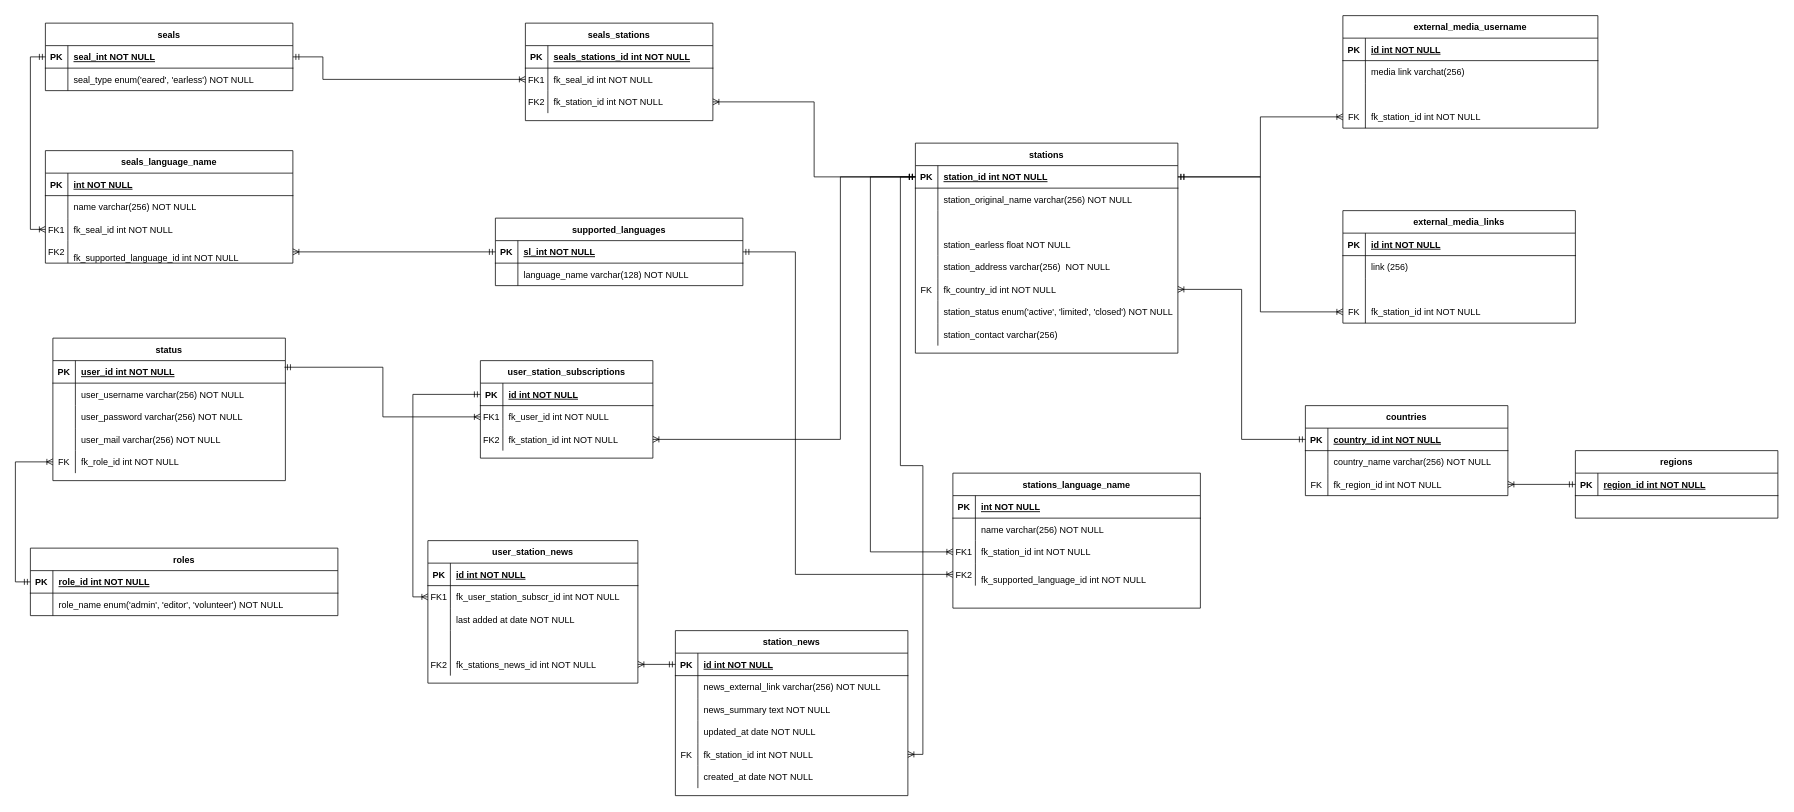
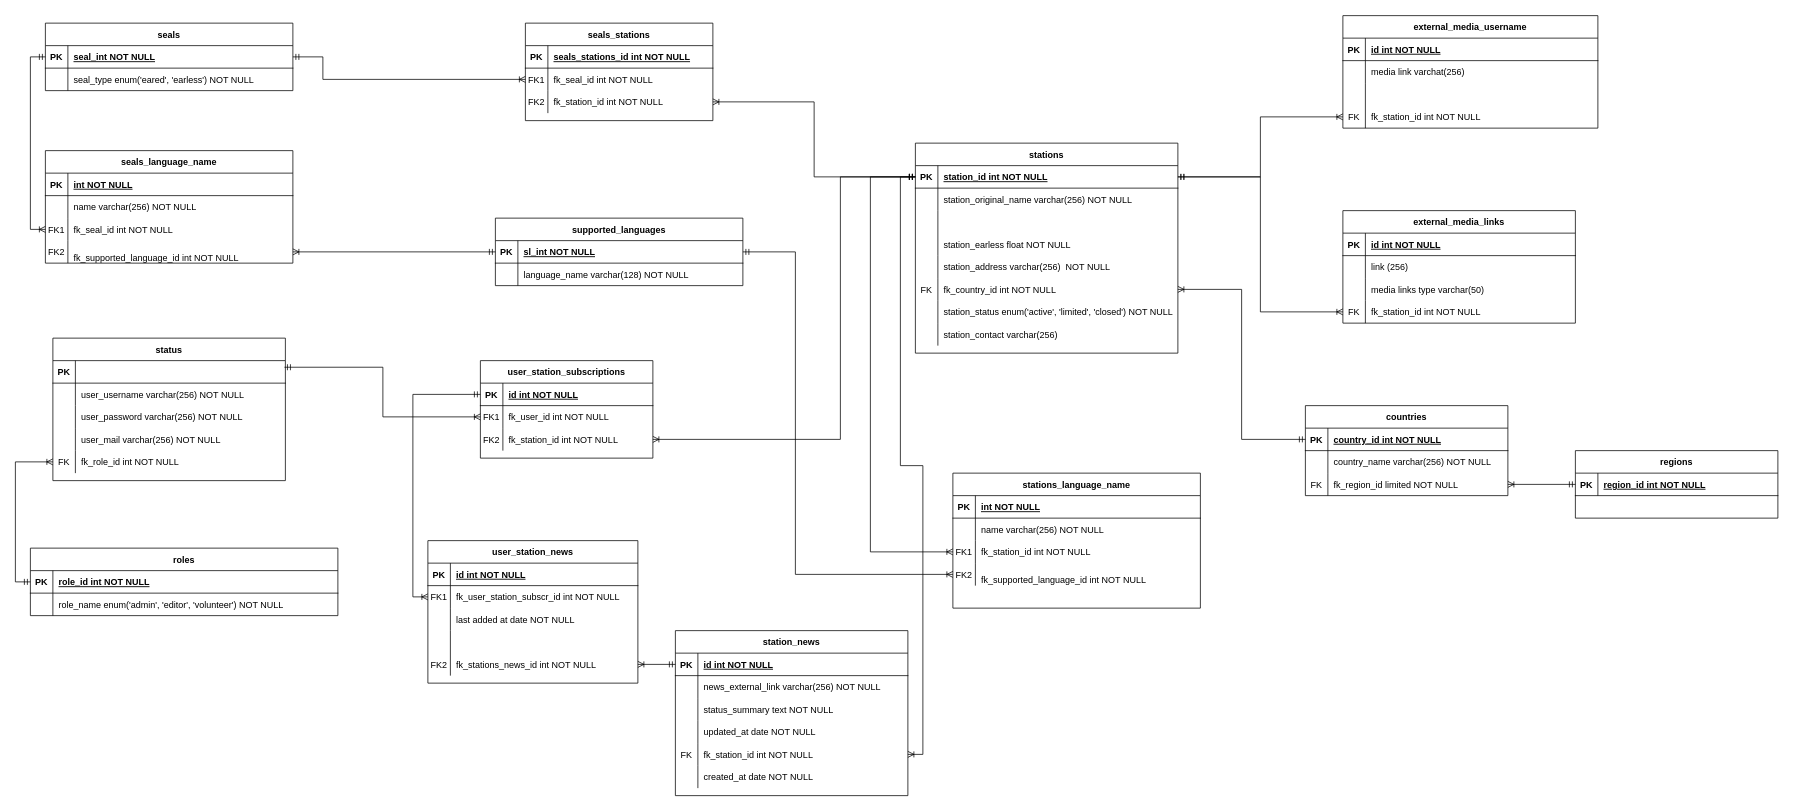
node "media links type varchar(50)": added
node "user_id int NOT NULL": removed
node "fk_region_id int NOT NULL": label "fk_region_id int NOT NULL" -> "fk_region_id limited NOT NULL"
node "news_summary text NOT NULL": label "news_summary text NOT NULL" -> "status_summary text NOT NULL"
